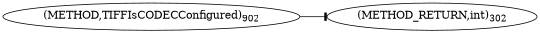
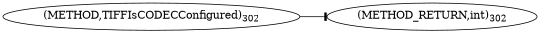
node "(METHOD,TIFFIsCODECConfigured)": text "902" -> "302"
